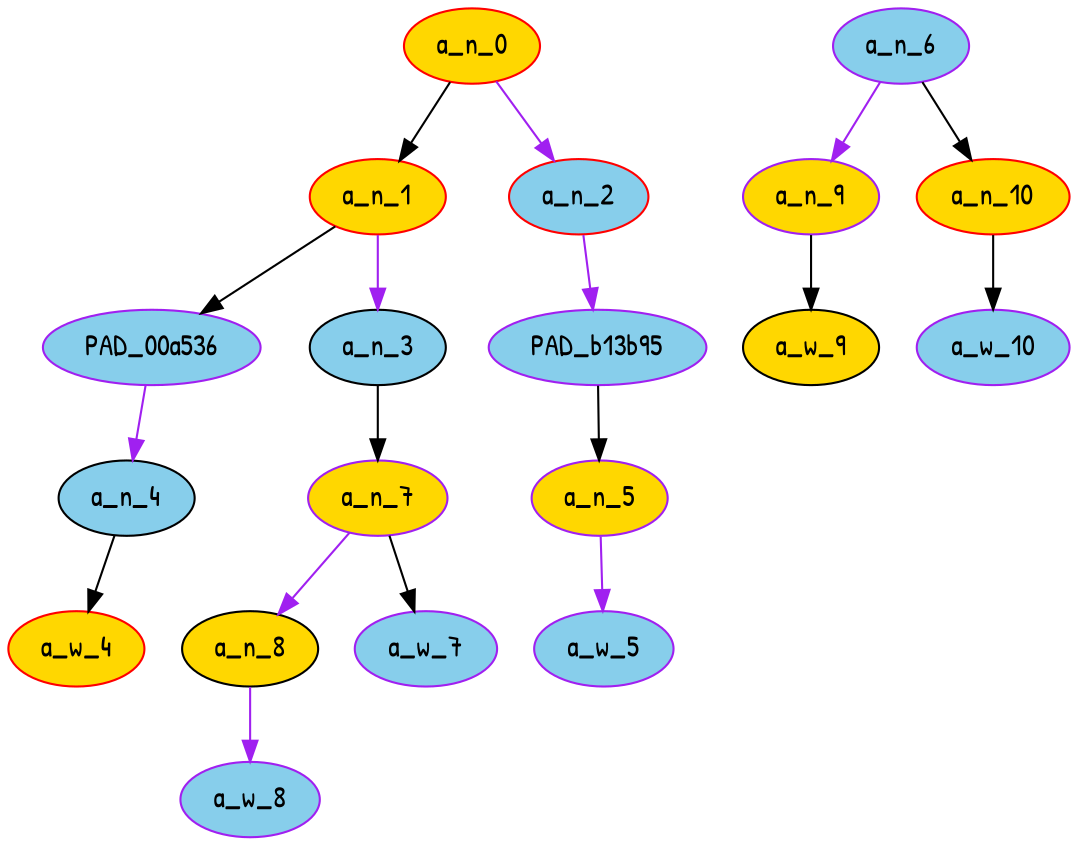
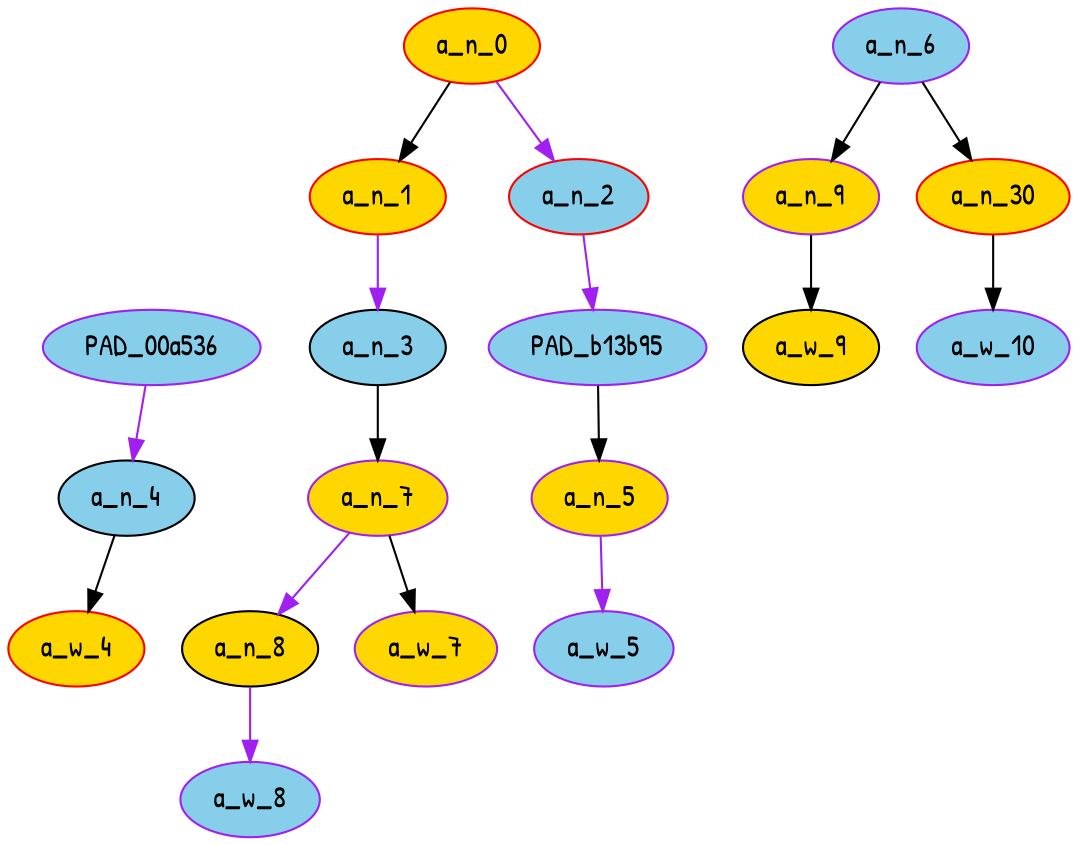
edge "a_n_6" -> "a_n_9": color purple -> black
node "a_n_10": label "a_n_10" -> "a_n_30"
edge "a_n_1" -> "PAD_00a536": removed
node "a_w_7": fillcolor skyblue -> gold
